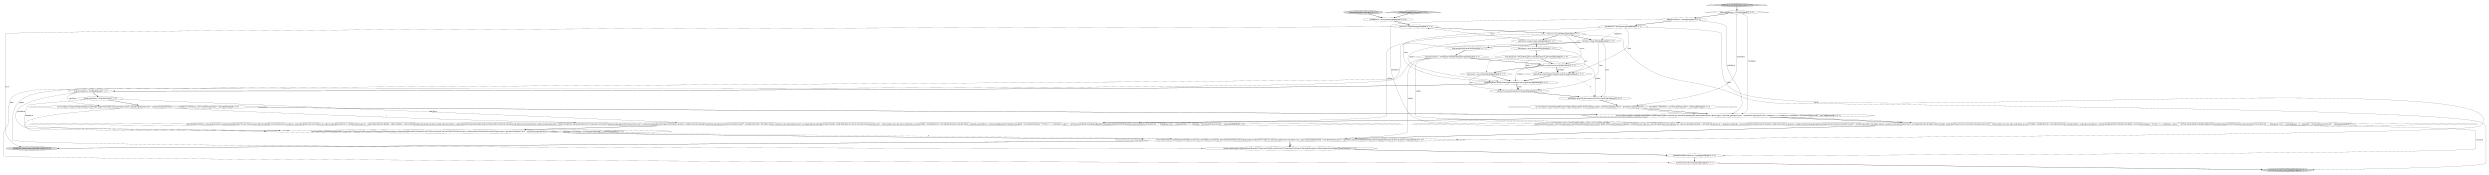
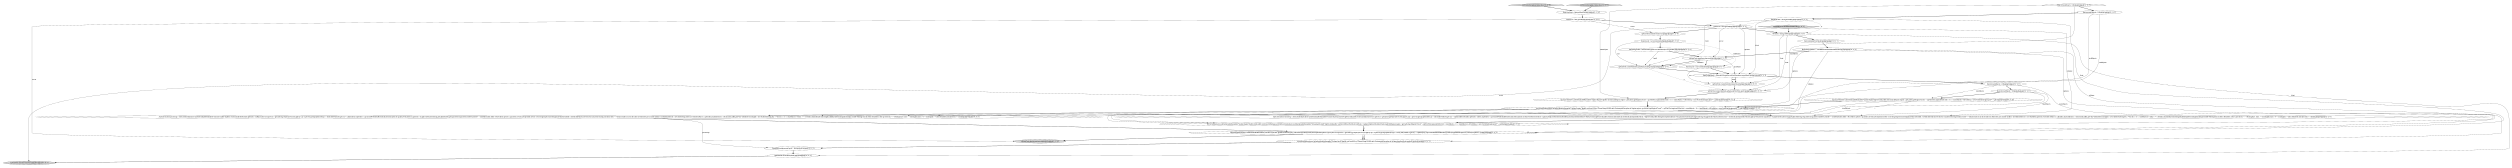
edge "testMultipleExecuteWithInitialResults['0', '0', '1']" -> "final int numObjects = 200@@@3@@@['0', '0', '1']": now "testMultipleExecuteWithInitialResults['0', '0', '1']" -> "VM client = host.getVM(1)@@@7@@@['0', '0', '1']"
node "testEventsDuringQueryExecution['0', '1', '0']": shape ellipse -> diamond
edge "cqDUnitTest.createServer(server)@@@7@@@['1', '1', '0']" -> "VM server = host.getVM(0)@@@4@@@['1', '1', '0']": reversed
edge "final Host host = Host.getHost(0)@@@5@@@['1', '1', '1']" -> "VM client = host.getVM(1)@@@7@@@['0', '0', '1']": label "totalObjects" -> "0"
edge "final int port = server.invoke(null)@@@8@@@['1', '1', '0']" -> "final int port = server.invoke(null)@@@11@@@['0', '0', '1']": label "0" -> "totalObjects"
